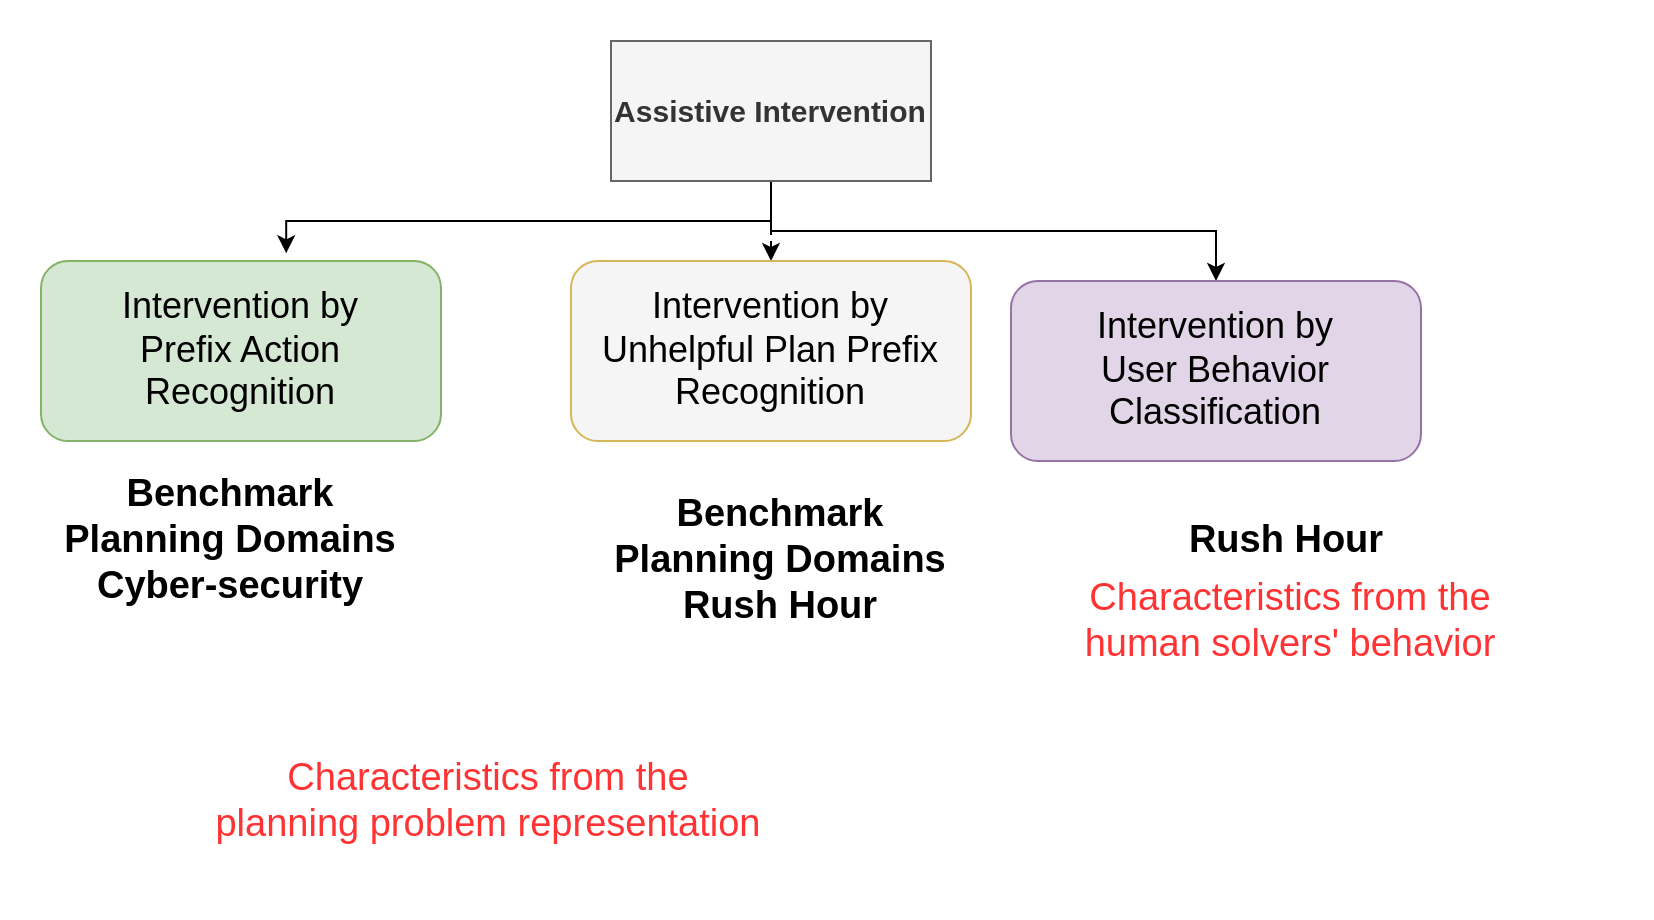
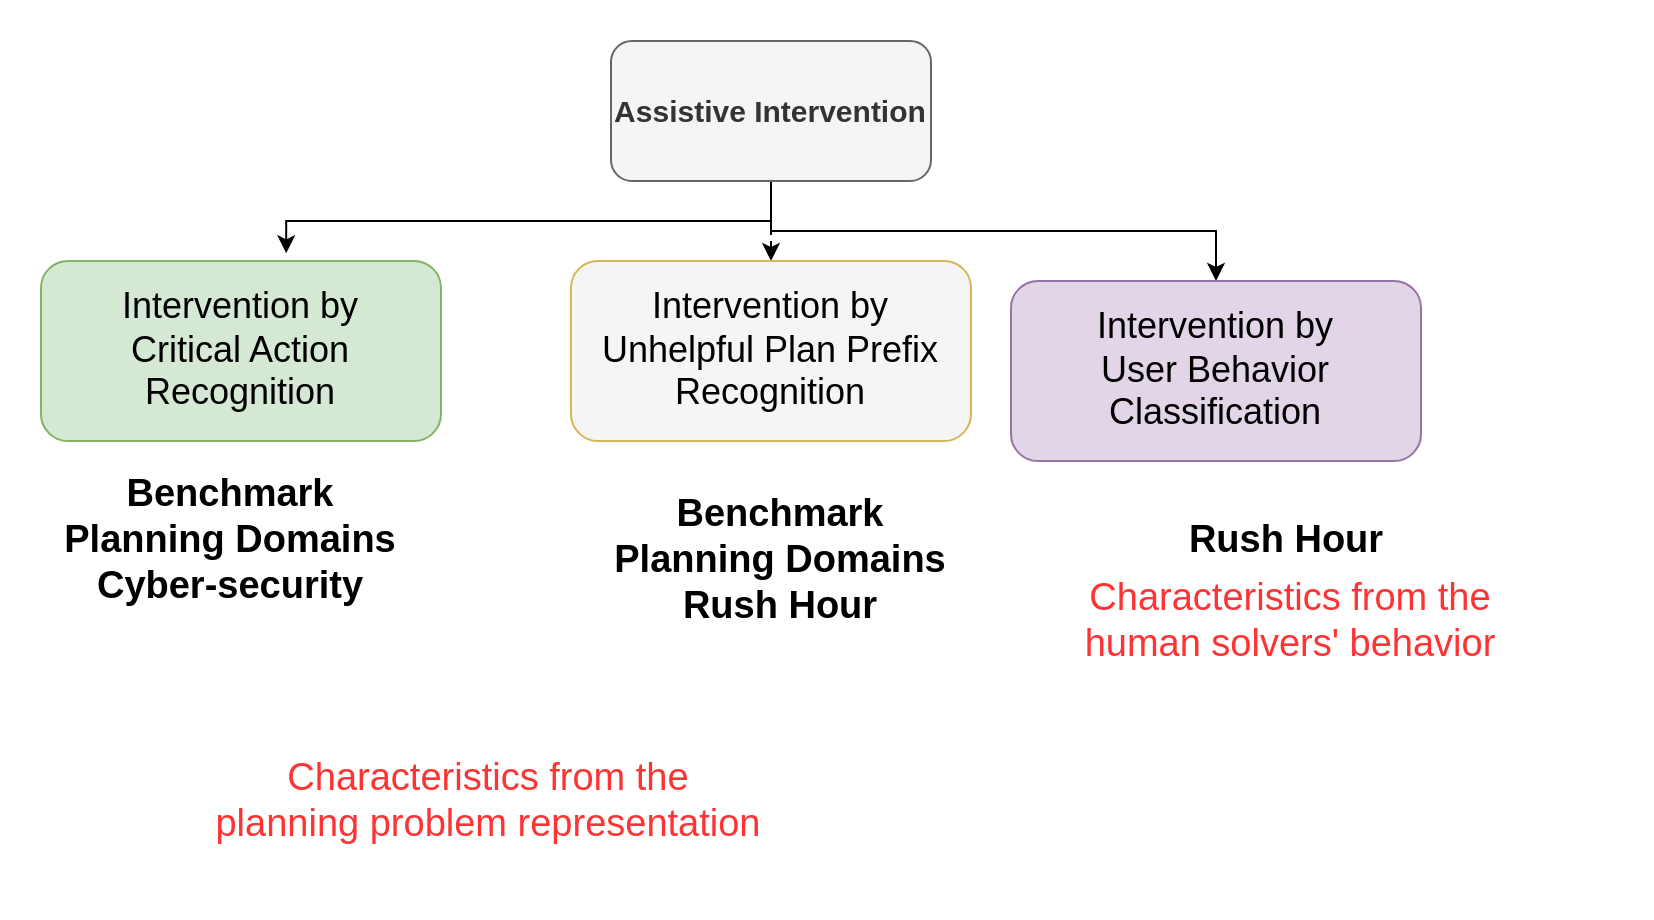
node "Assistive Intervention": shape rectangle -> rounded rectangle
node "Intervention by Prefix Action Recognition": label "Intervention by Prefix Action Recognition" -> "Intervention by Critical Action Recognition"
